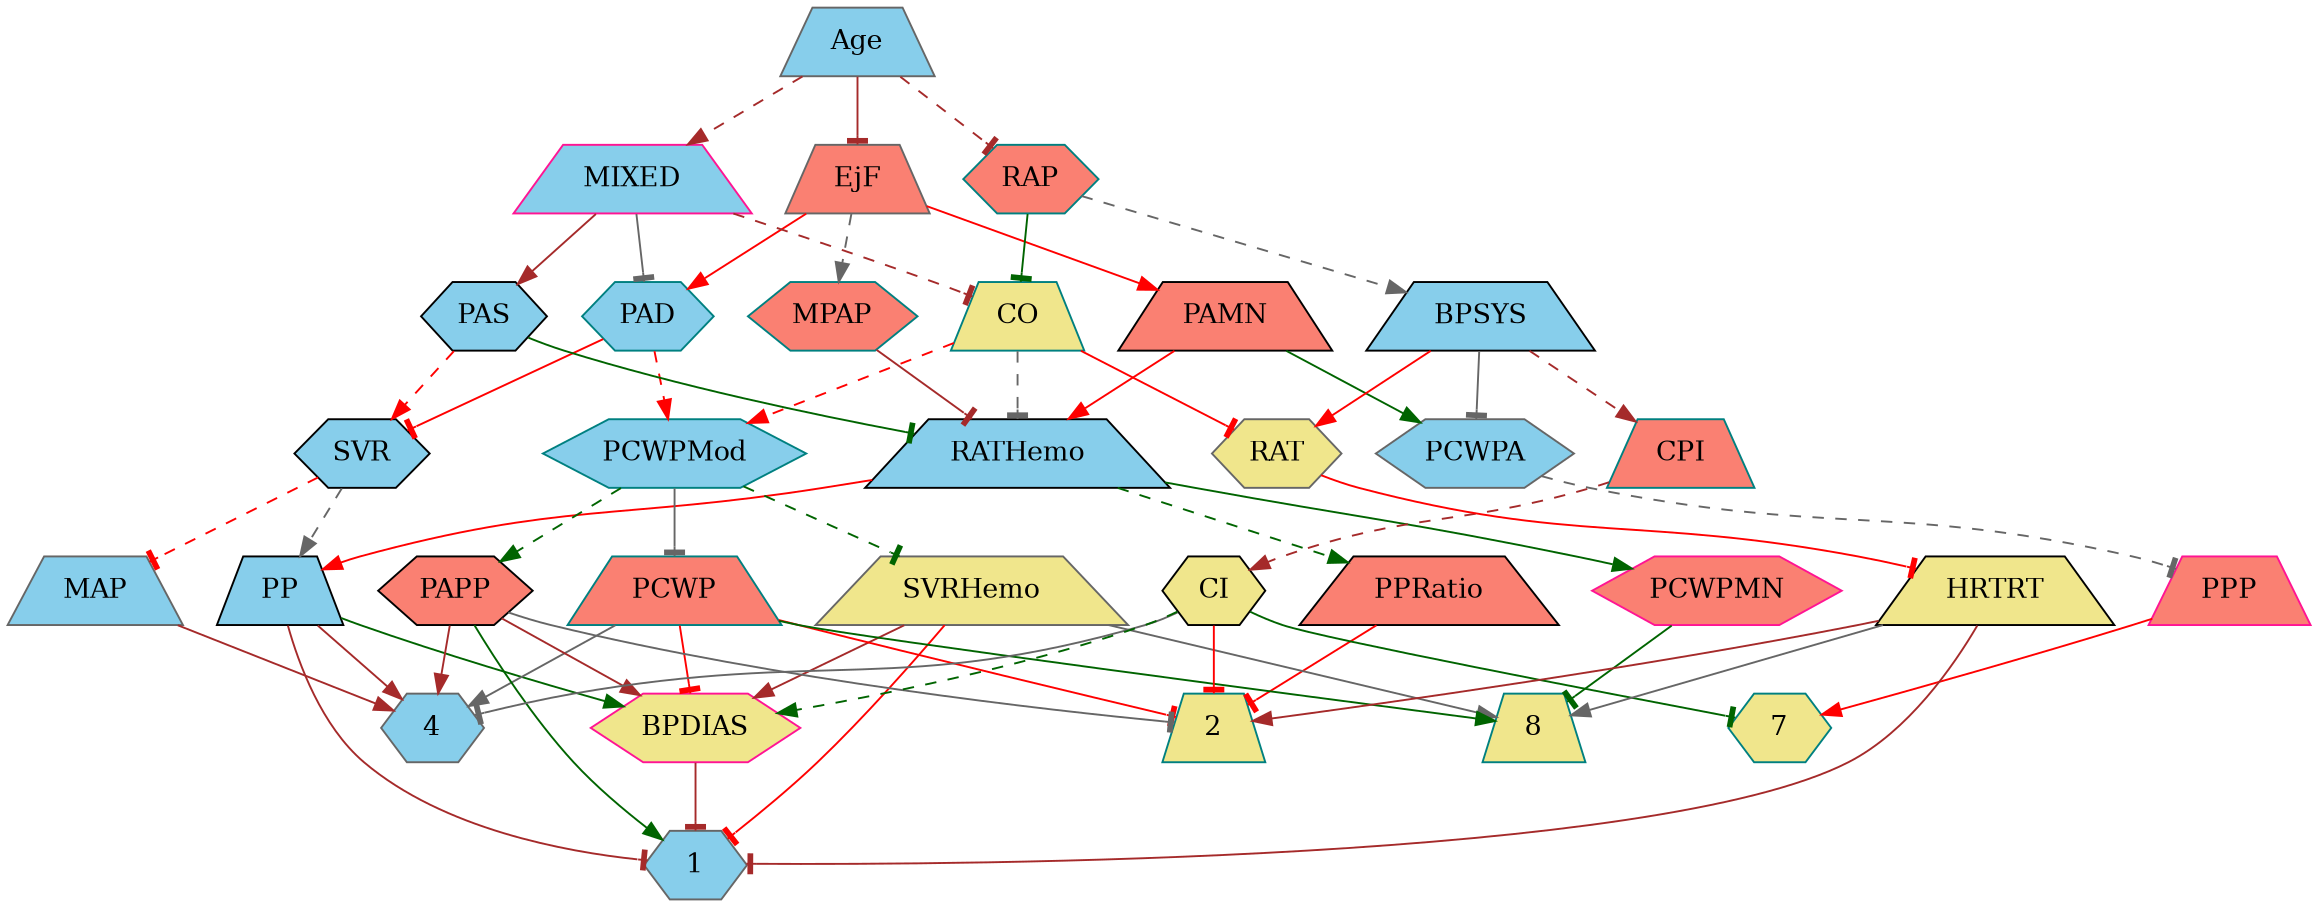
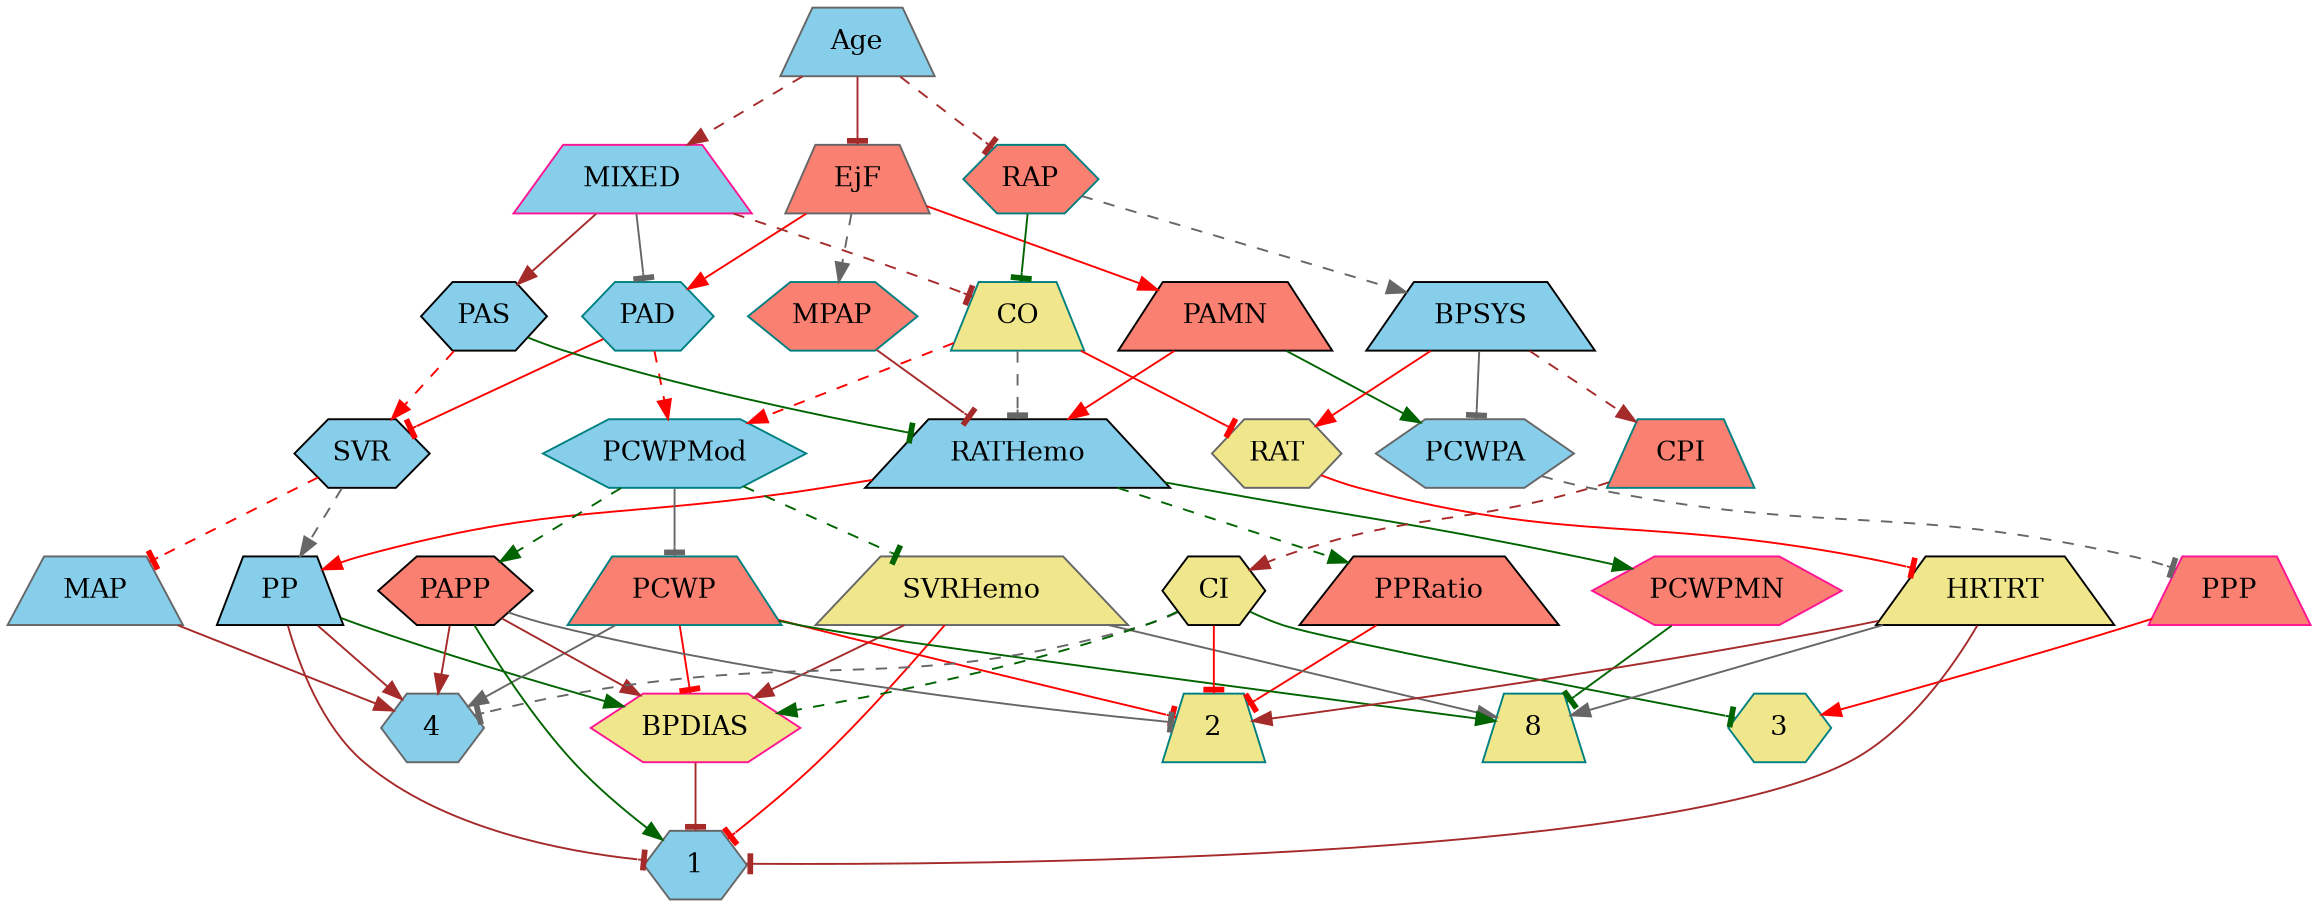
edge "CI" -> "4": style solid -> dashed
node "7": label "7" -> "3"
